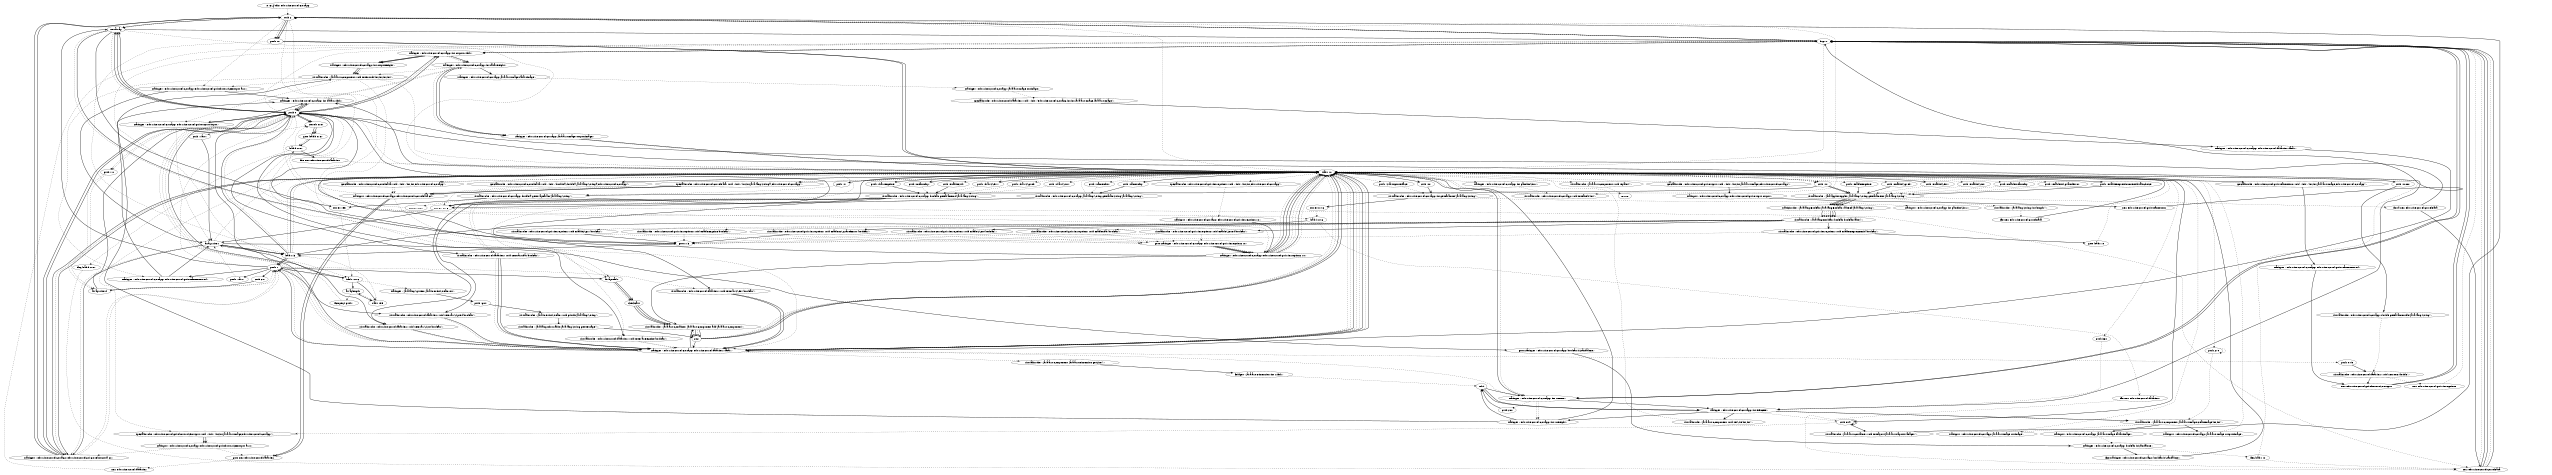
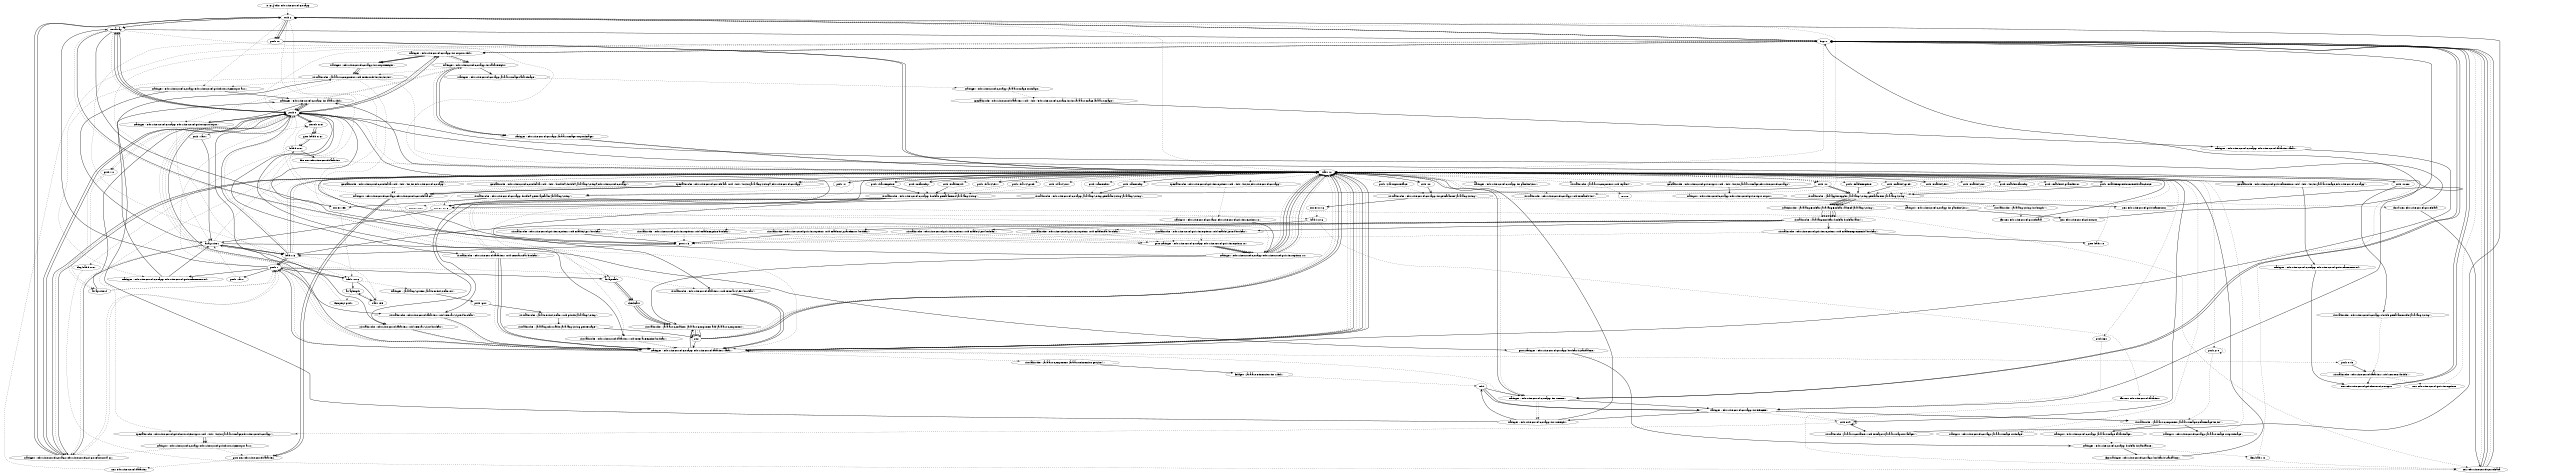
node "new edu.wise.correl.gui.Output": added
node "push 2.0": removed
node "push 200": removed
node "virtualinvoke <java.awt.Component: void setSize(int,int)>": removed
